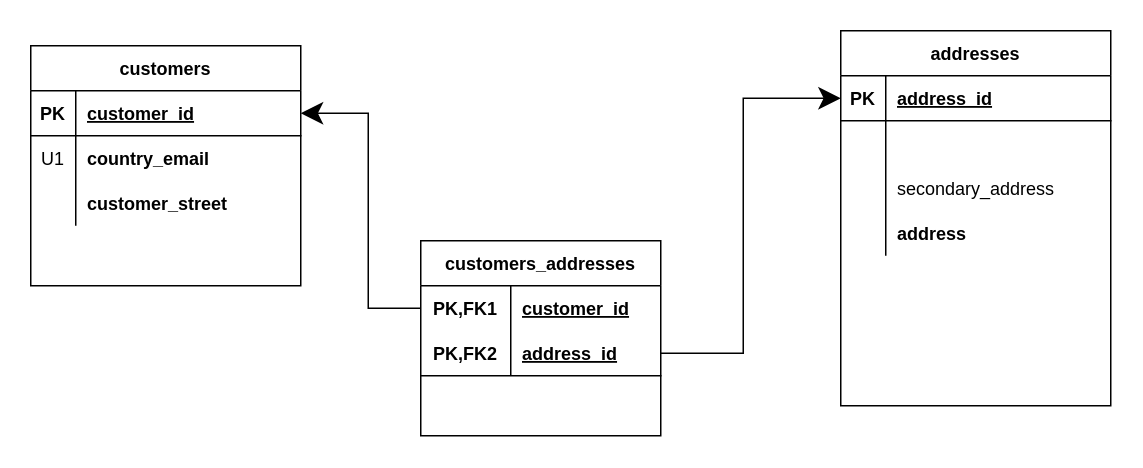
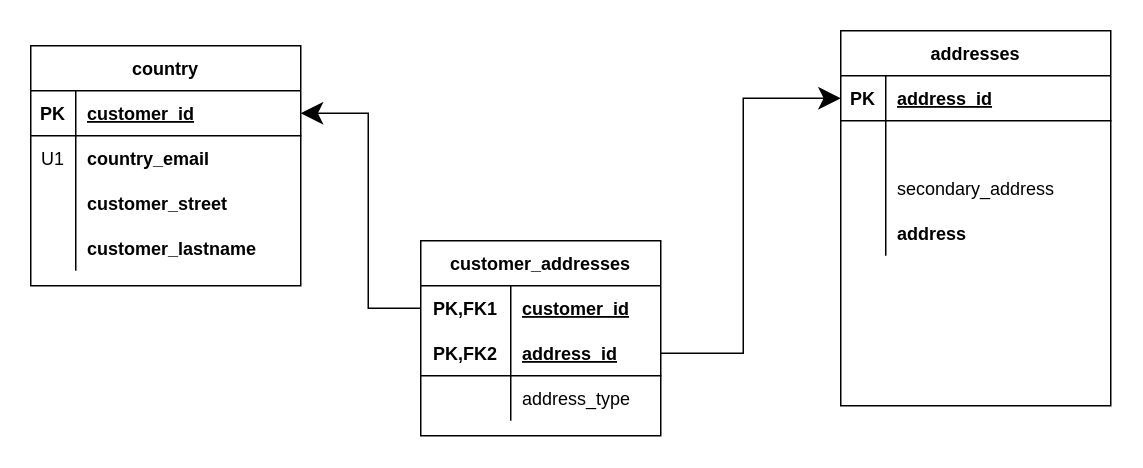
node "customers": label "customers" -> "country"
node "customer_lastname": added
node "customers_addresses": label "customers_addresses" -> "customer_addresses"
node "address_type": added
